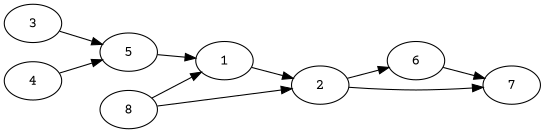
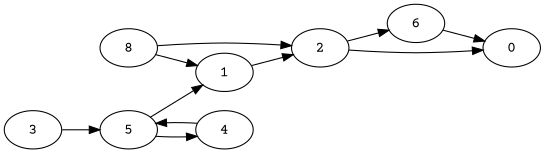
node "7": label "7" -> "0"
edge "5" -> "4": added
